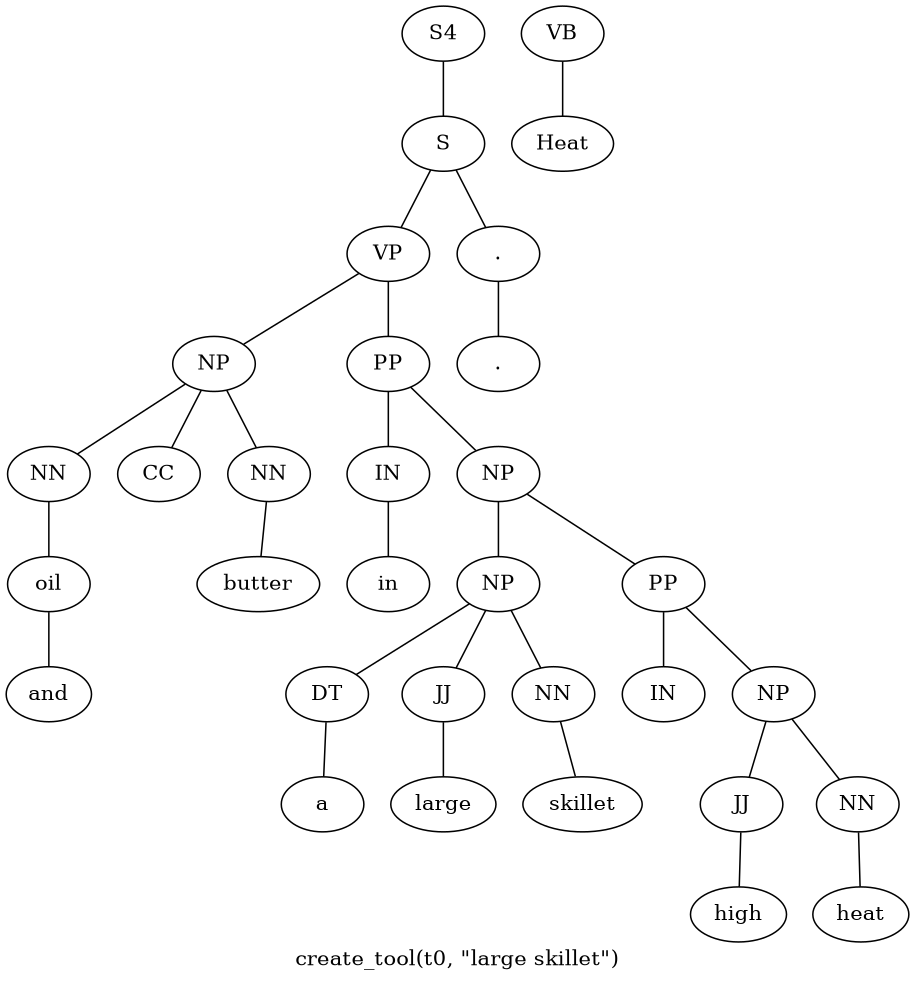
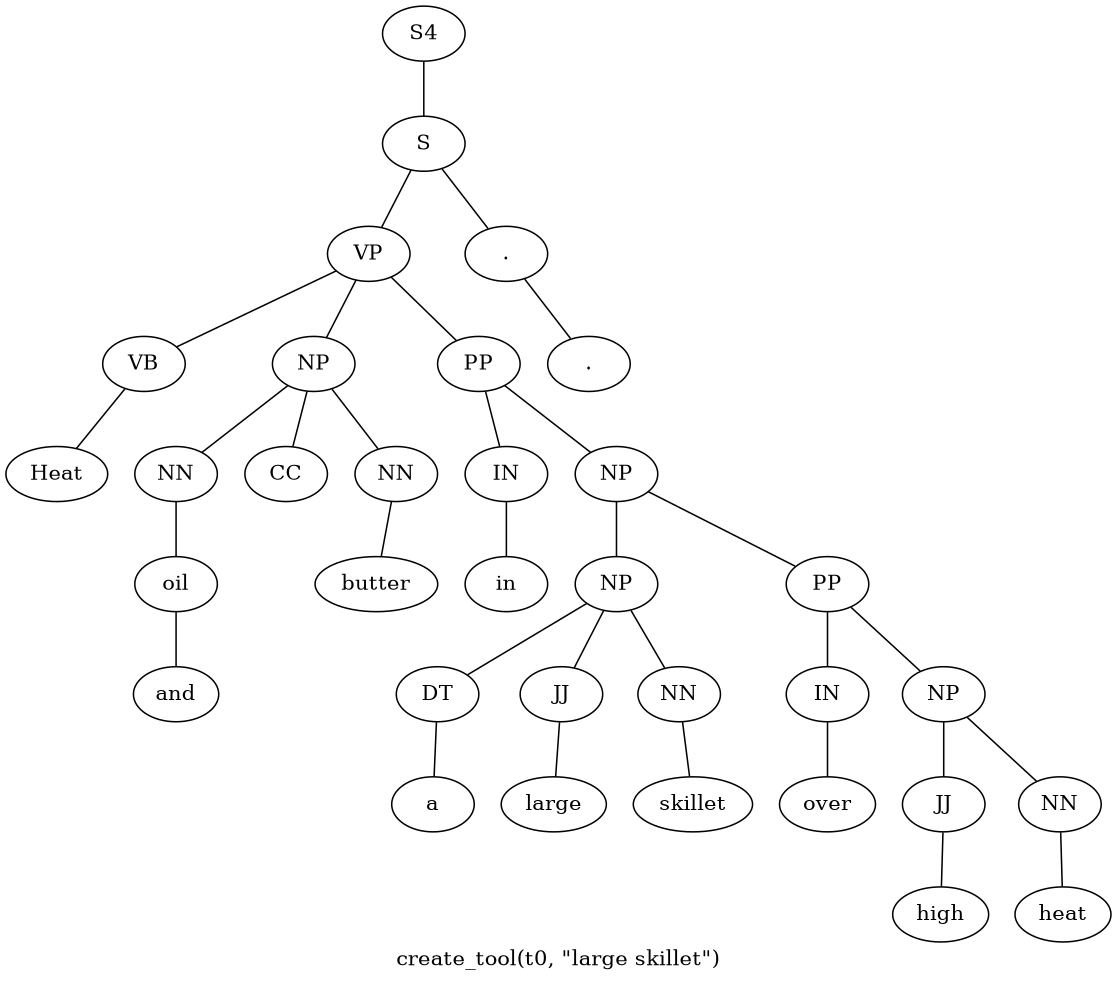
edge "VP" -- "VB": added
node "over": added
